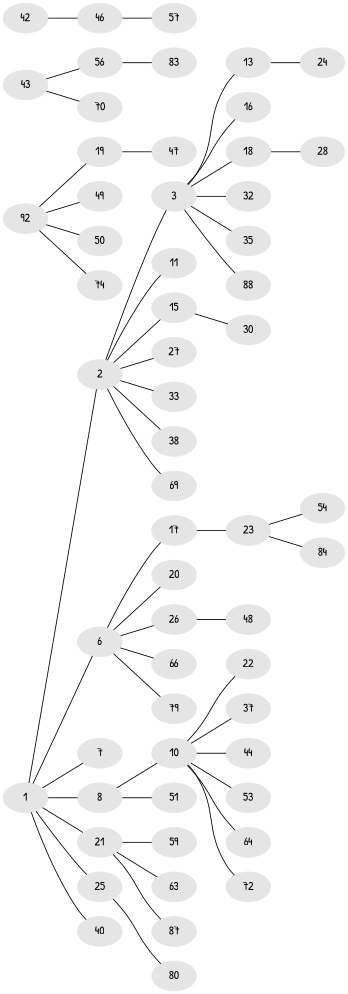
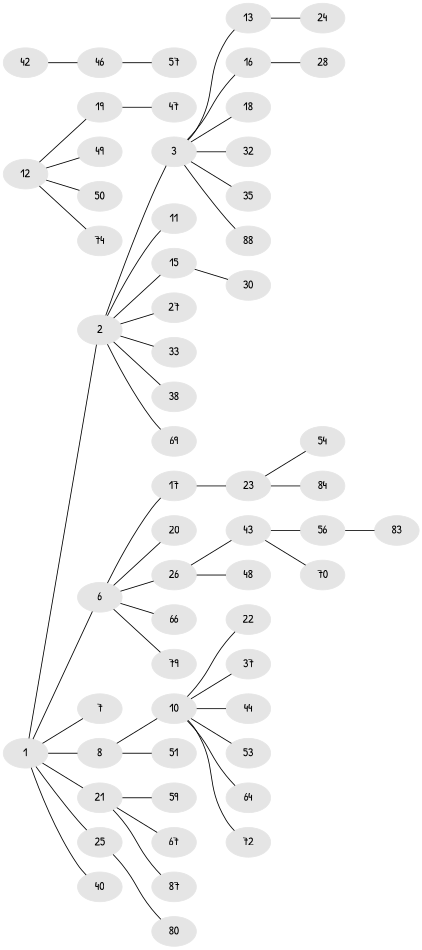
edge "18" -- "28": now "16" -- "28"
node "92": label "92" -> "12"
edge "43" -- "26": added
node "63": label "63" -> "67"
